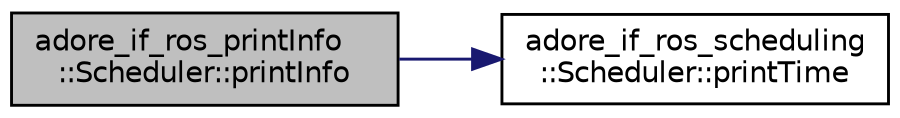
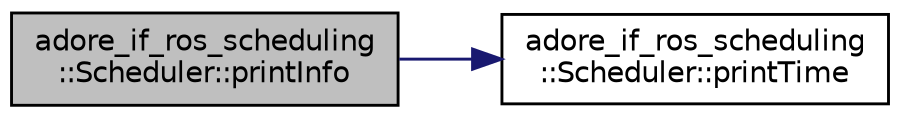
node "adore_if_ros_printInfo ::Scheduler::printInfo": label "adore_if_ros_printInfo ::Scheduler::printInfo" -> "adore_if_ros_scheduling ::Scheduler::printInfo"
